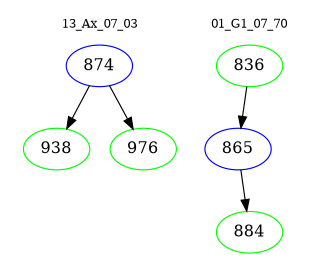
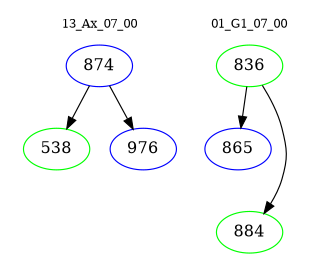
cluster "13_Ax_07_03": label "13_Ax_07_03" -> "13_Ax_07_00"
cluster "01_G1_07_70": label "01_G1_07_70" -> "01_G1_07_00"
node "938": label "938" -> "538"
node "976": color green -> blue
edge "865" -> "884": now "836" -> "884"
